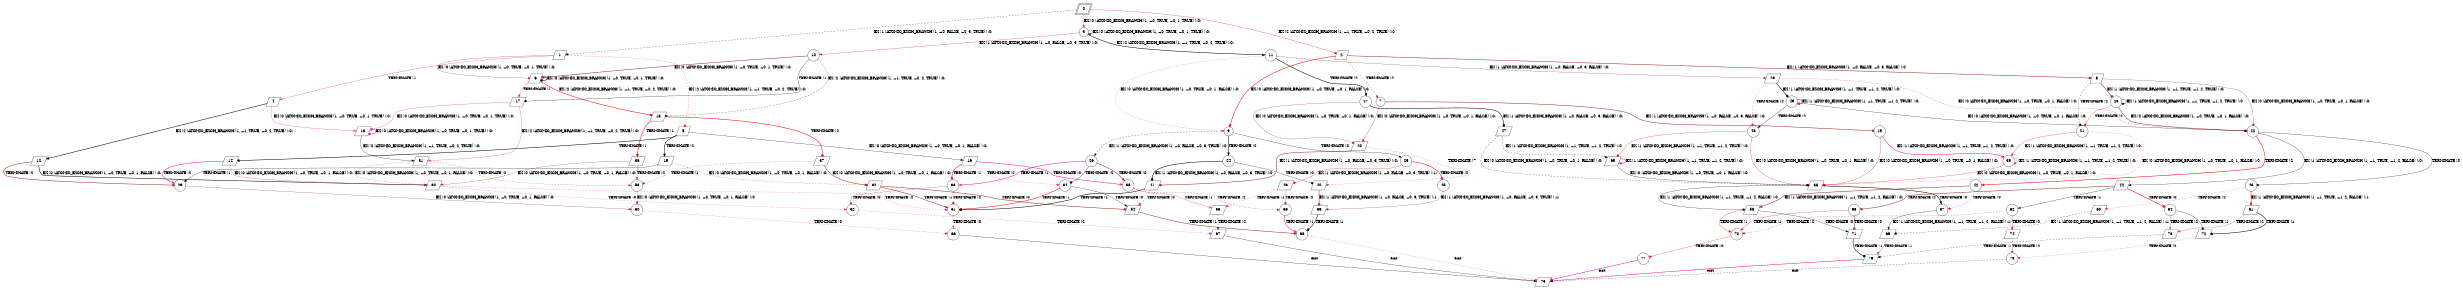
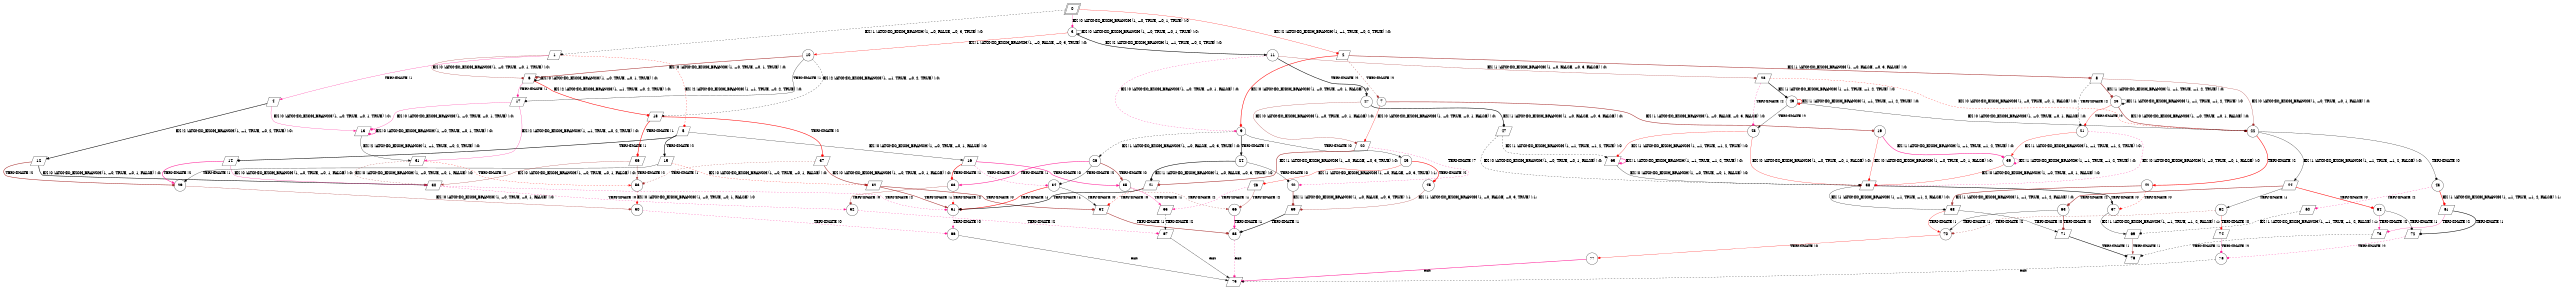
node "40": shape parallelogram -> circle
edge "43" -> "60": arrowhead dot -> diamond
edge "63" -> "70": color red -> black
edge "61" -> "73": arrowhead normal -> diamond
edge "76" -> "75": removed, label "exit"
